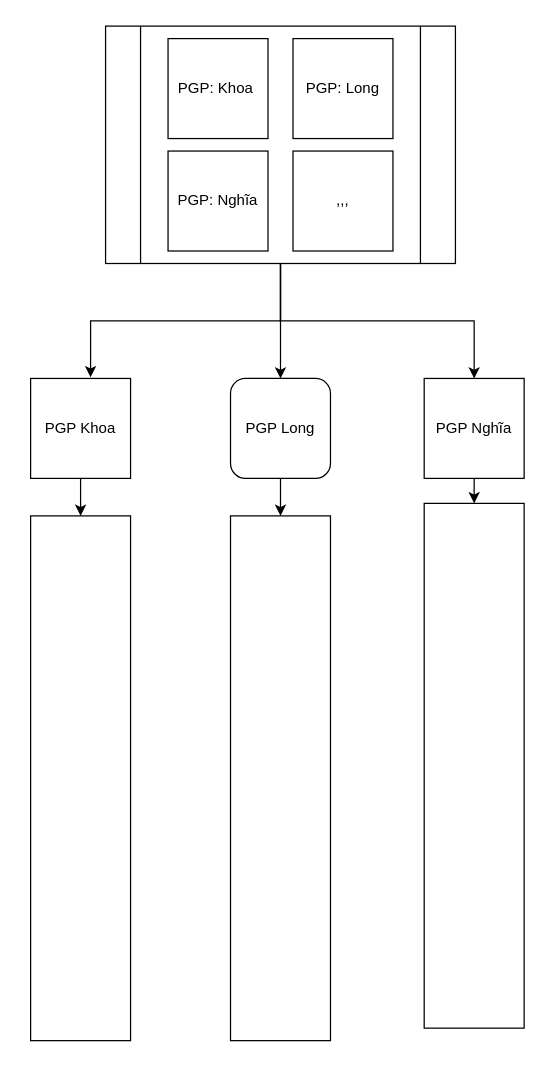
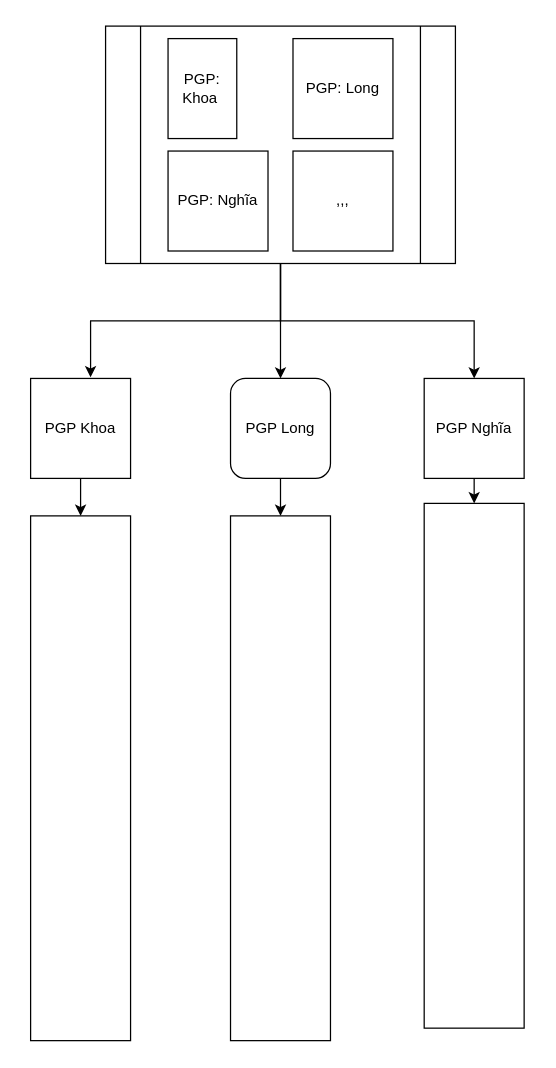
node "PGP: Khoa": size 100x100 -> 69x100
